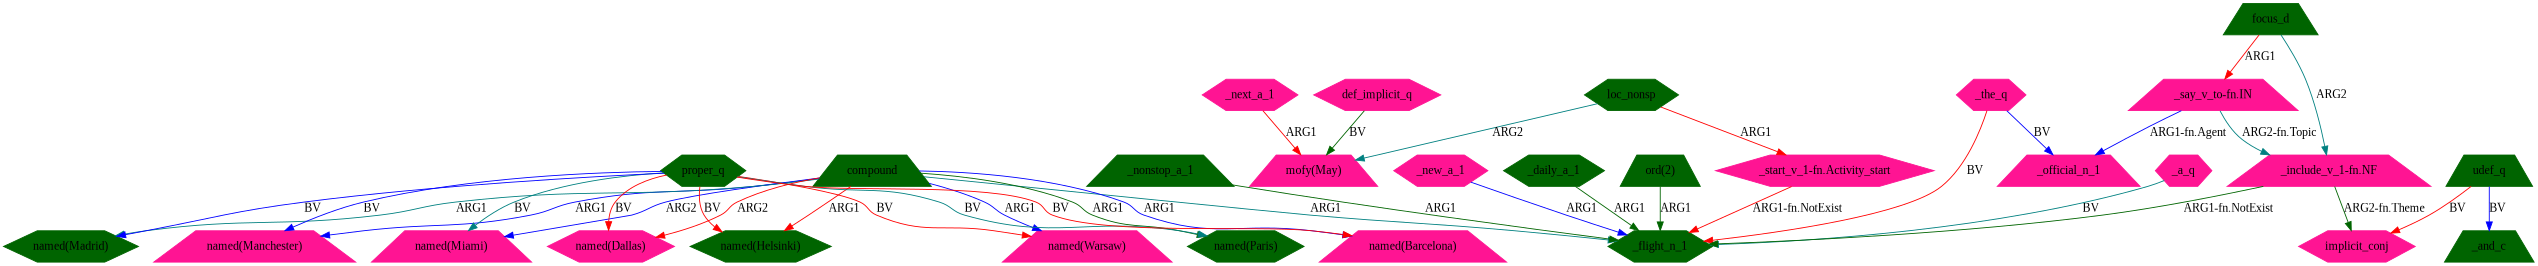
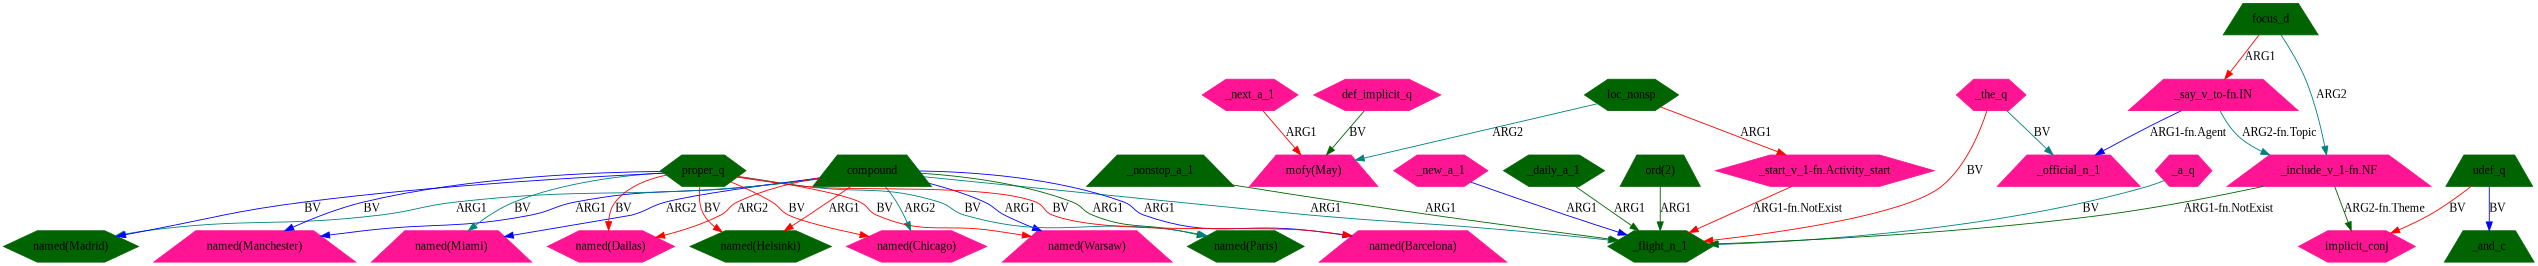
edge "_the_q" -> "_official_n_1": color blue -> teal
node "named(Chicago)": added
